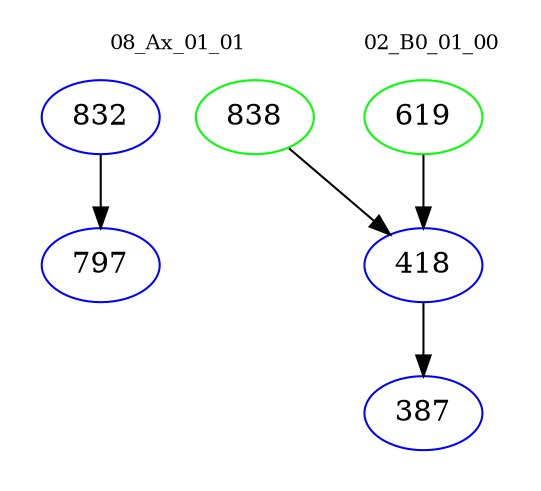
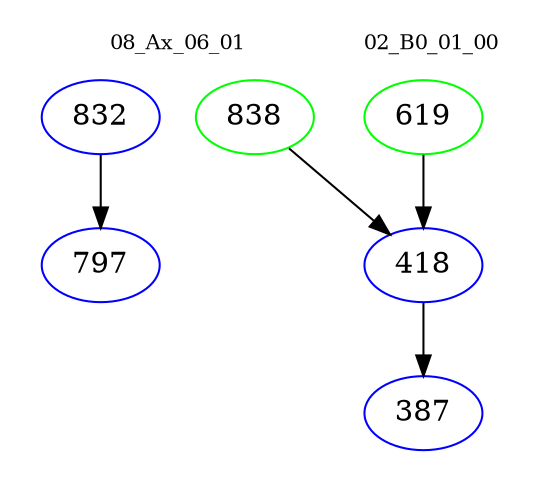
cluster "08_Ax_01_01": label "08_Ax_01_01" -> "08_Ax_06_01"
